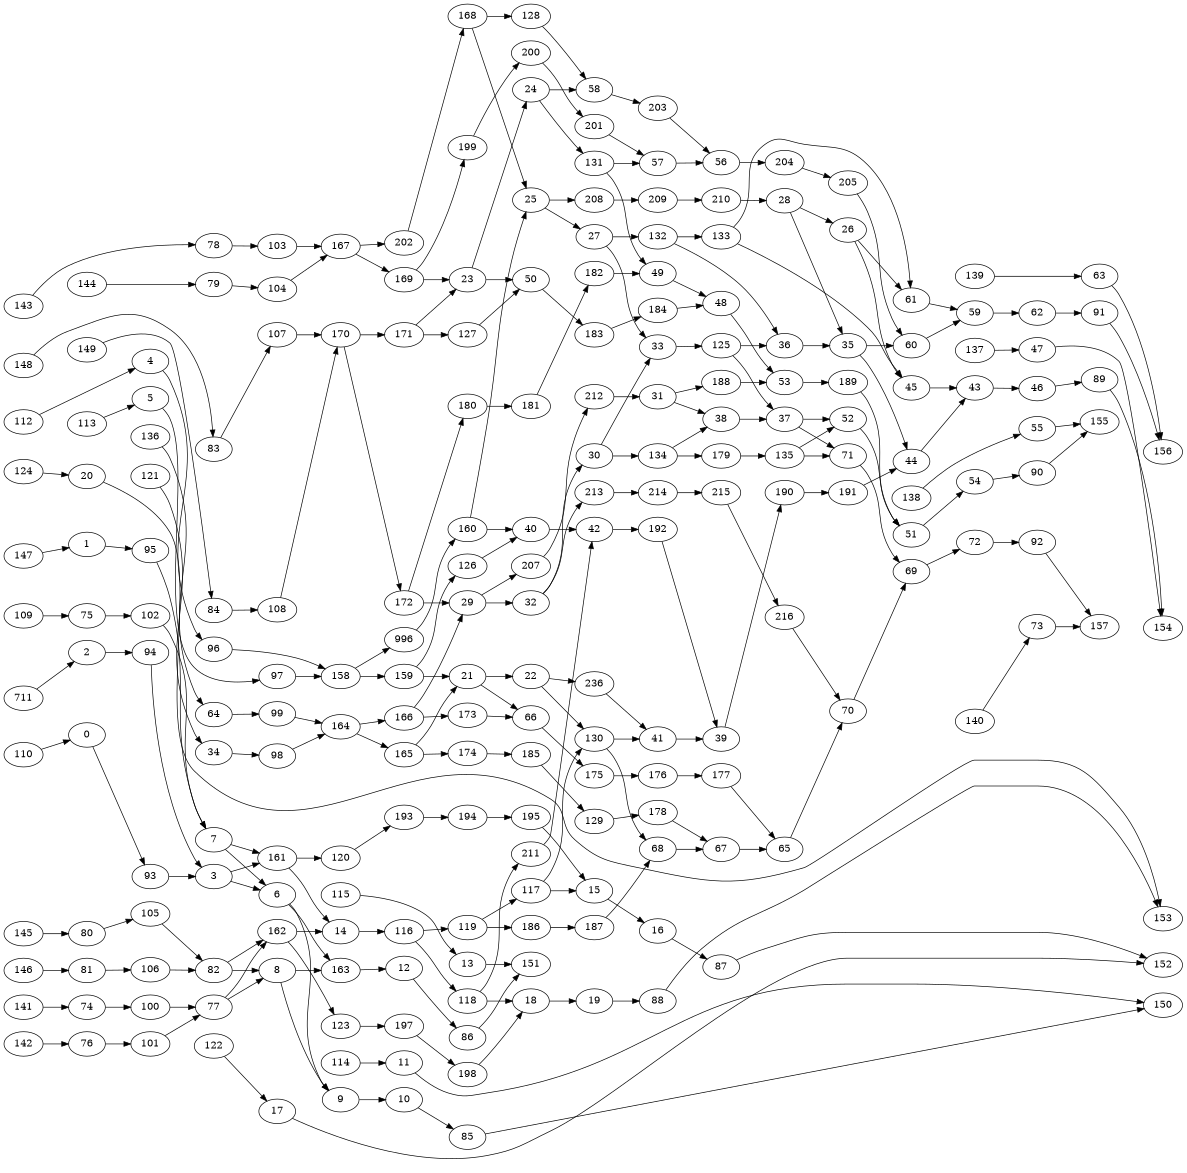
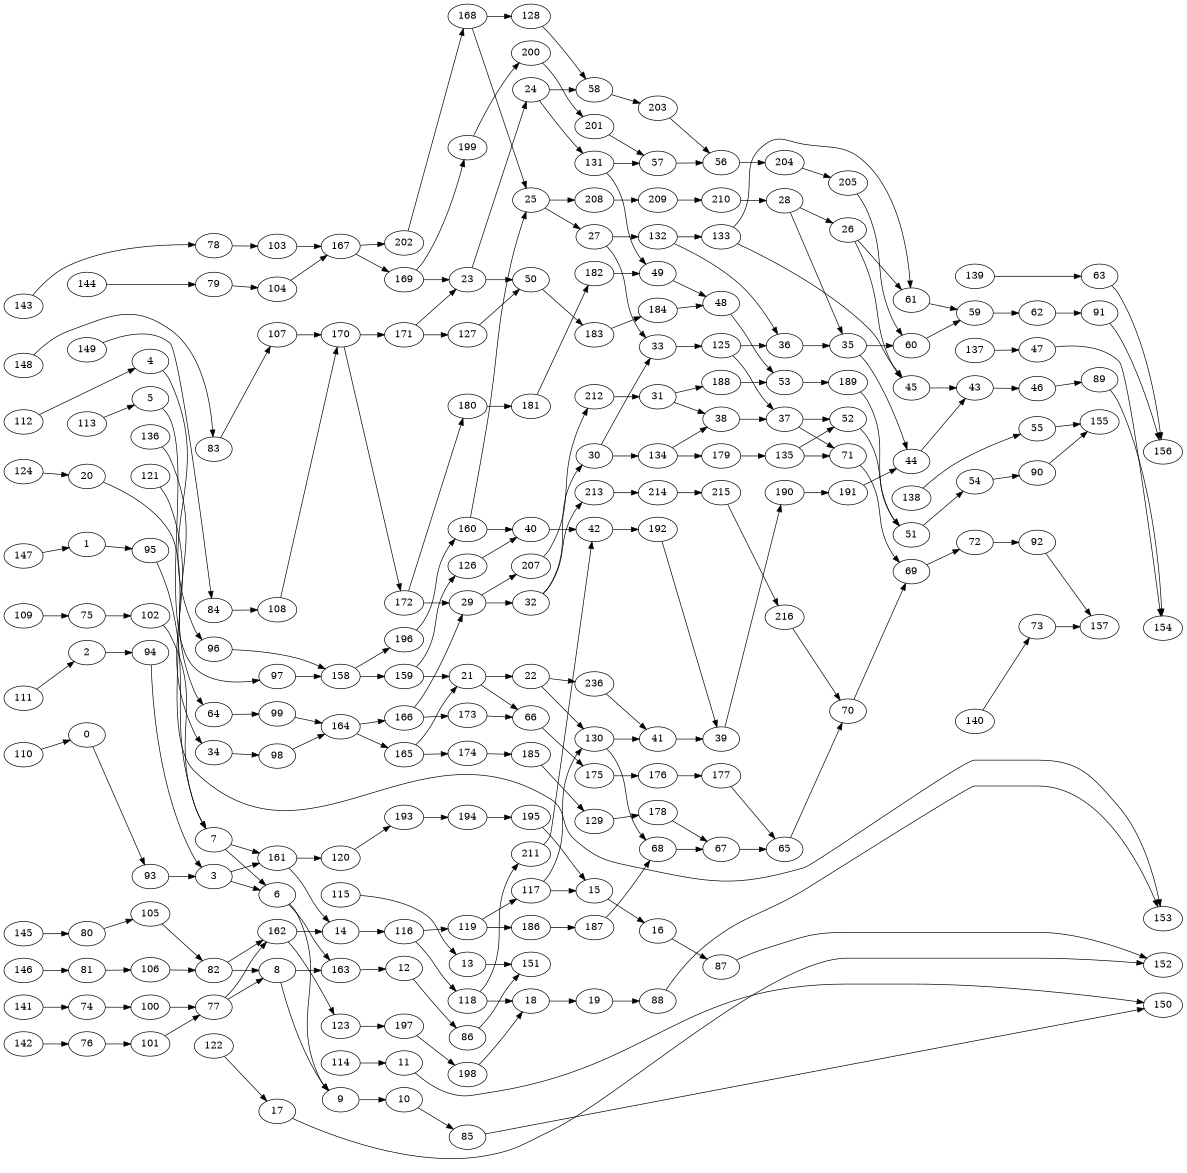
node "996": label "996" -> "196"
node "711": label "711" -> "111"
